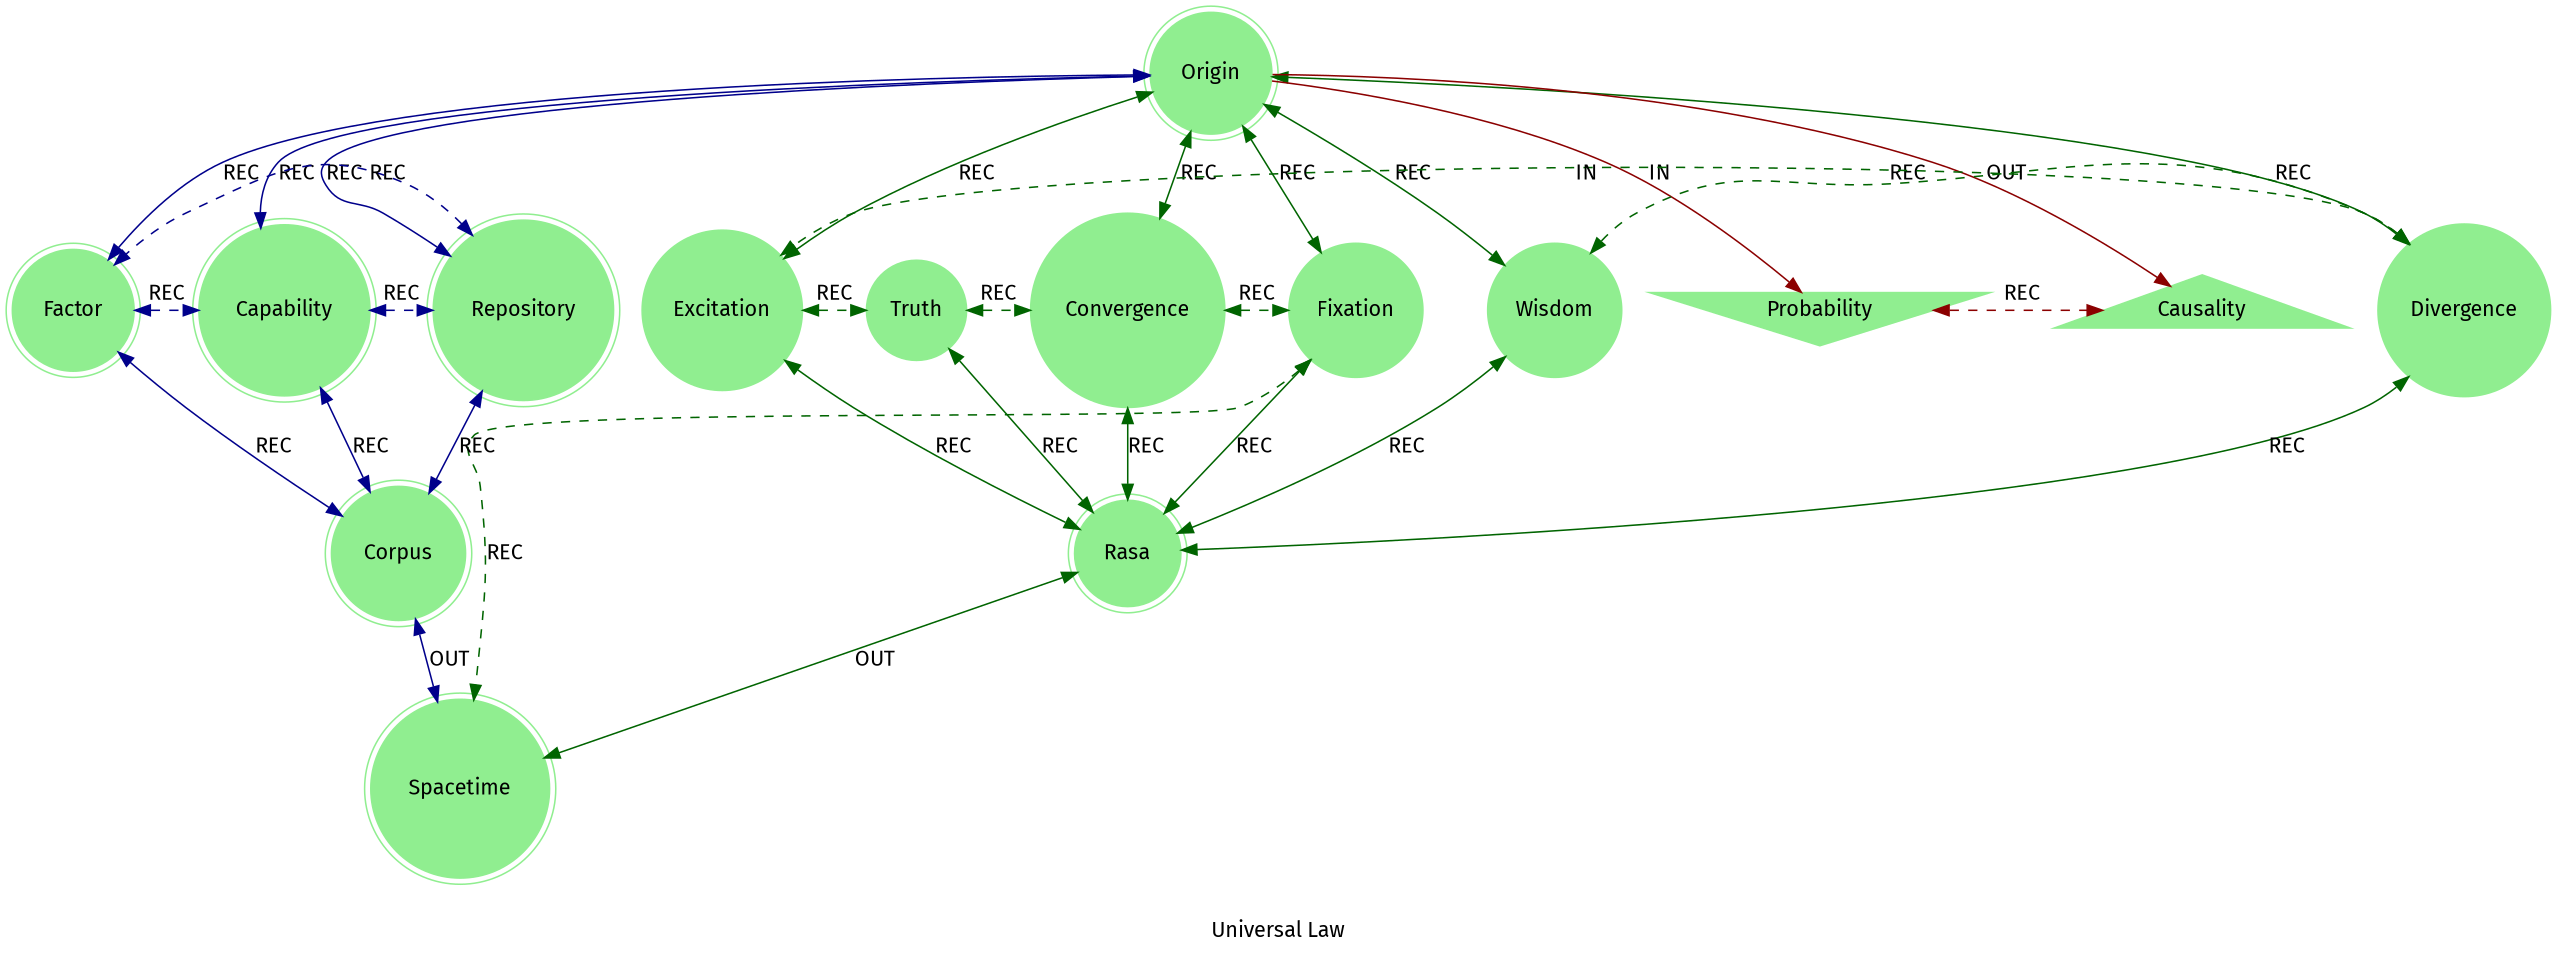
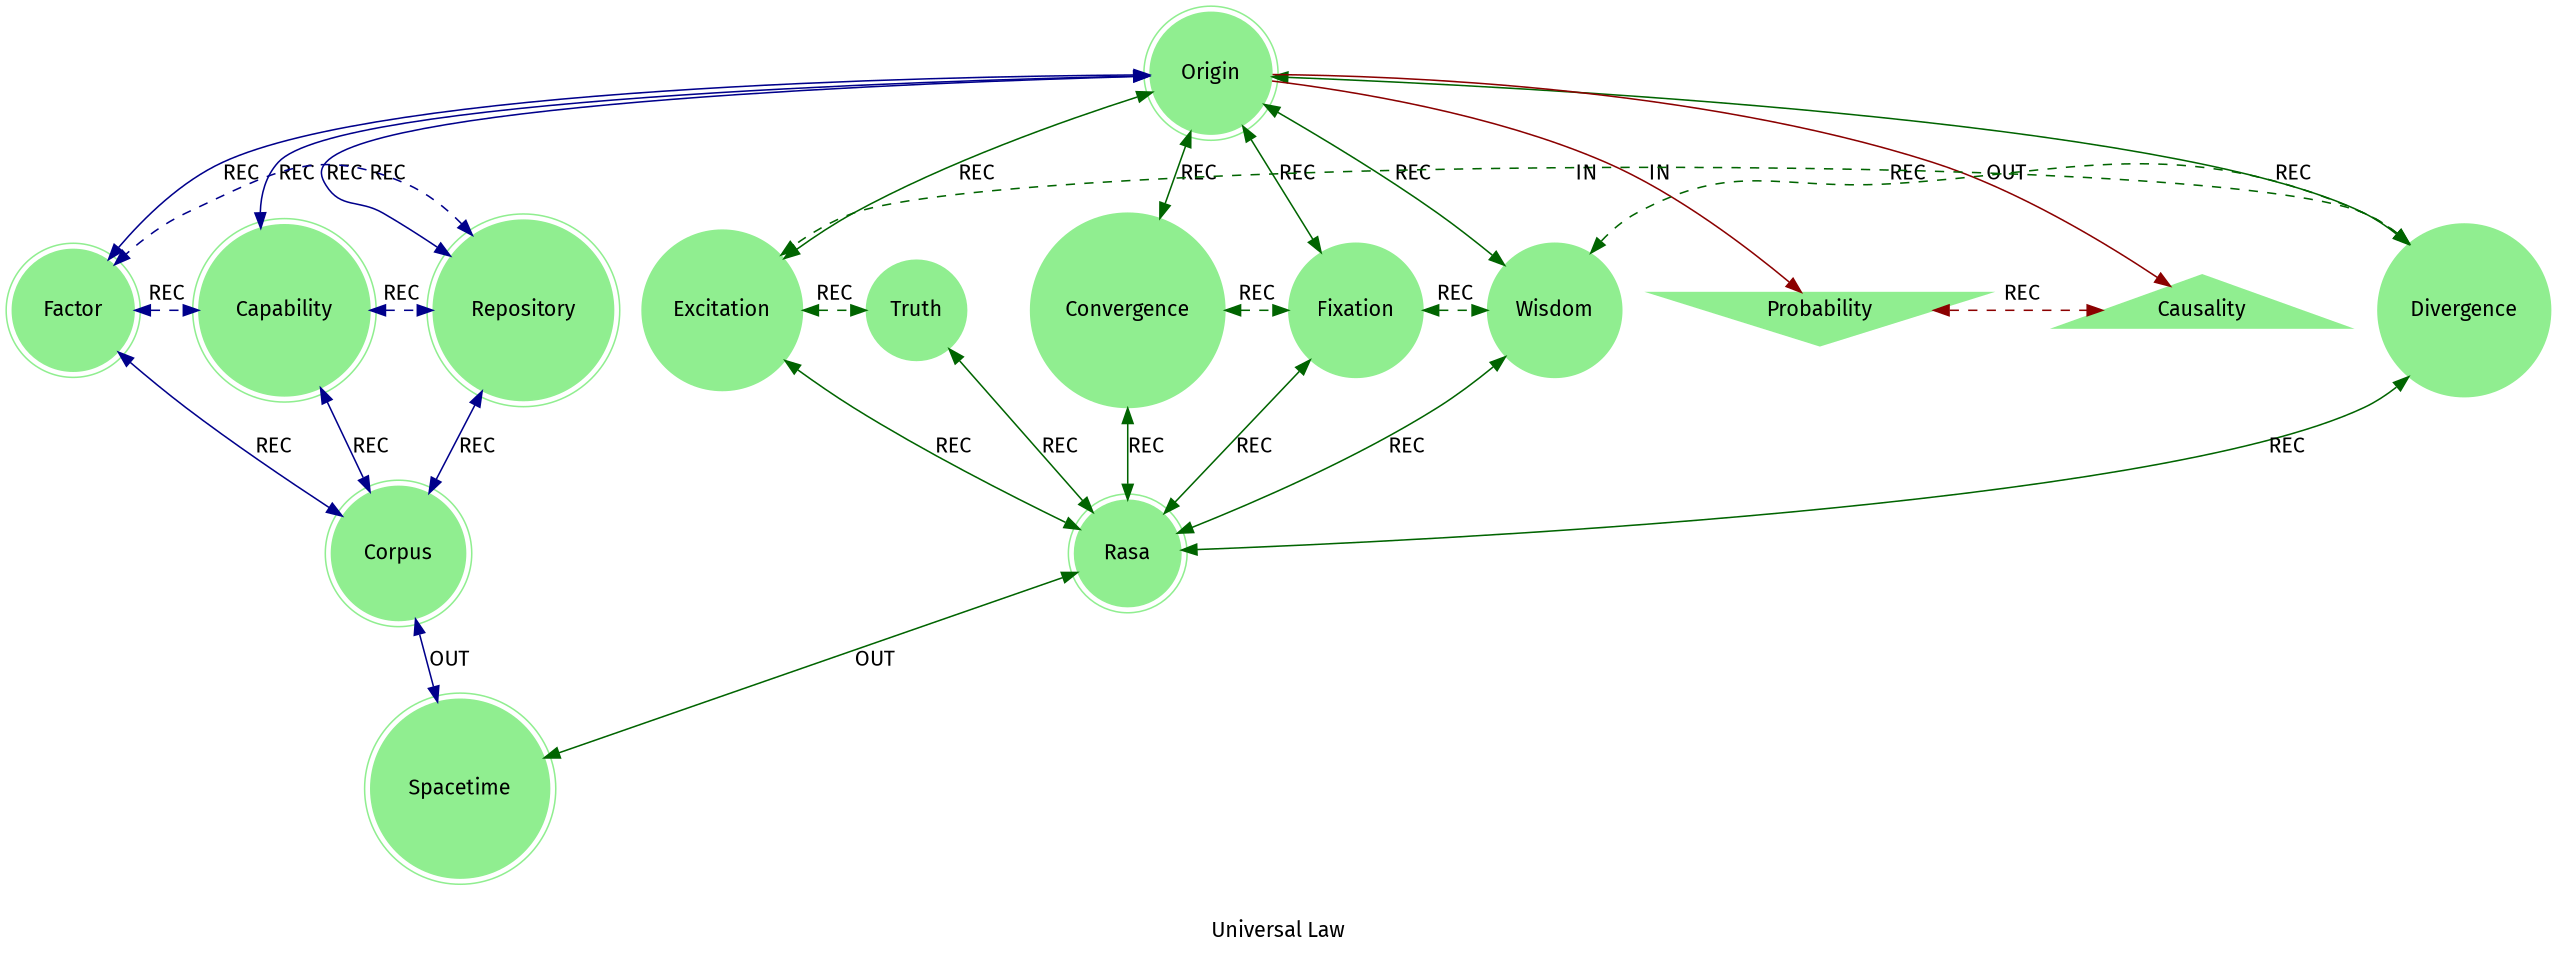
edge "Truth" -- "Convergence": removed, label "REC"
edge "Fixation" -- "Spacetime": now "Fixation" -- "Wisdom"
